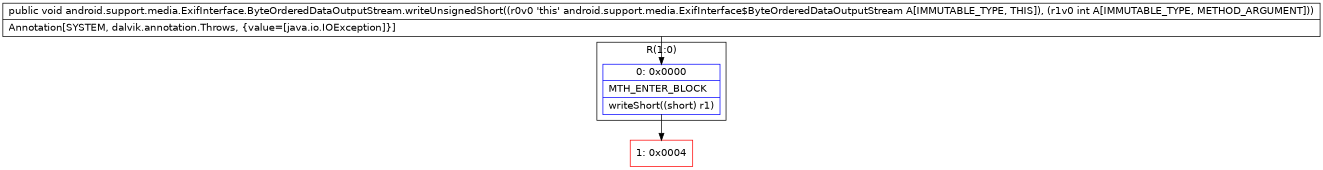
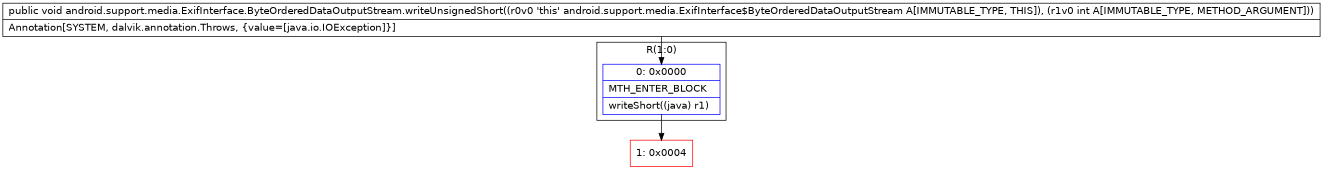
node "0: 0x0000": text "writeShort((short) r1)" -> "writeShort((java) r1)"
